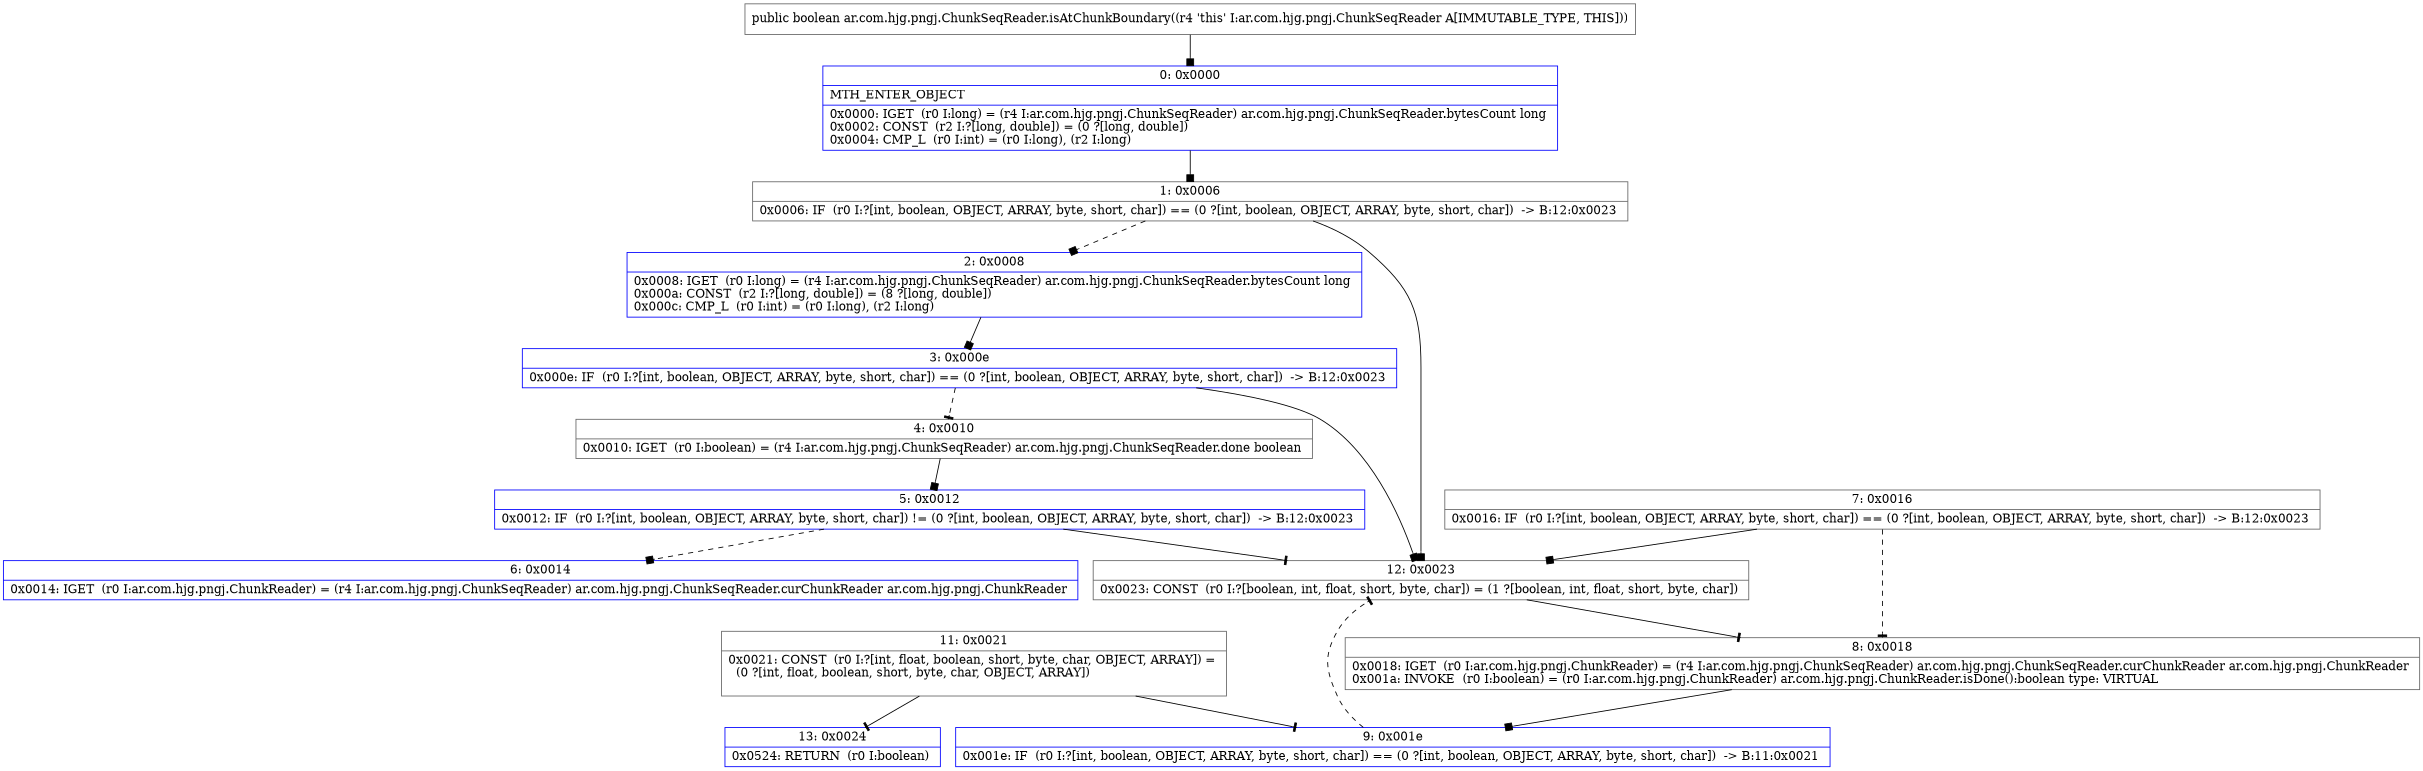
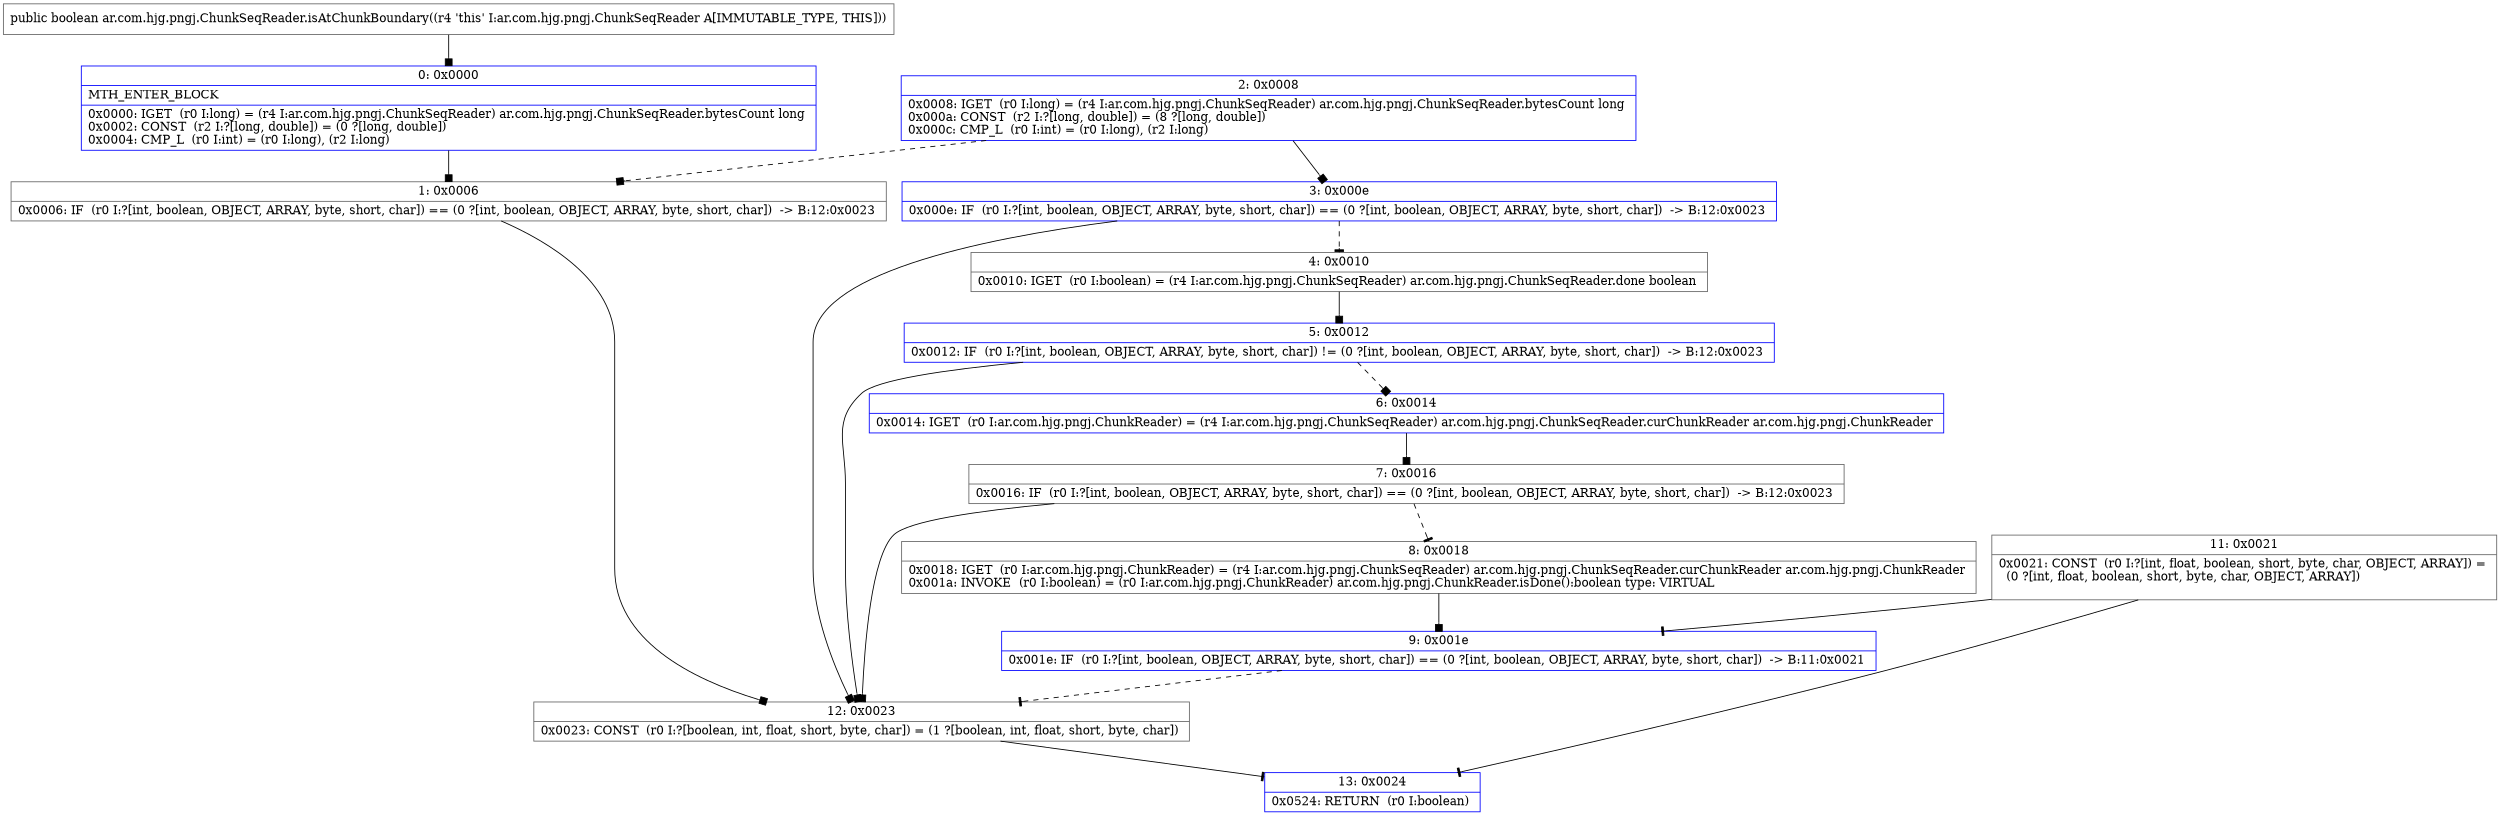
node "0: 0x0000": text "MTH_ENTER_OBJECT" -> "MTH_ENTER_BLOCK"
edge "1: 0x0006" -> "2: 0x0008": reversed
edge "6: 0x0014" -> "7: 0x0016": added
edge "5: 0x0012" -> "12: 0x0023": arrowhead tee -> box
edge "12: 0x0023" -> "8: 0x0018": now "12: 0x0023" -> "13: 0x0024"
